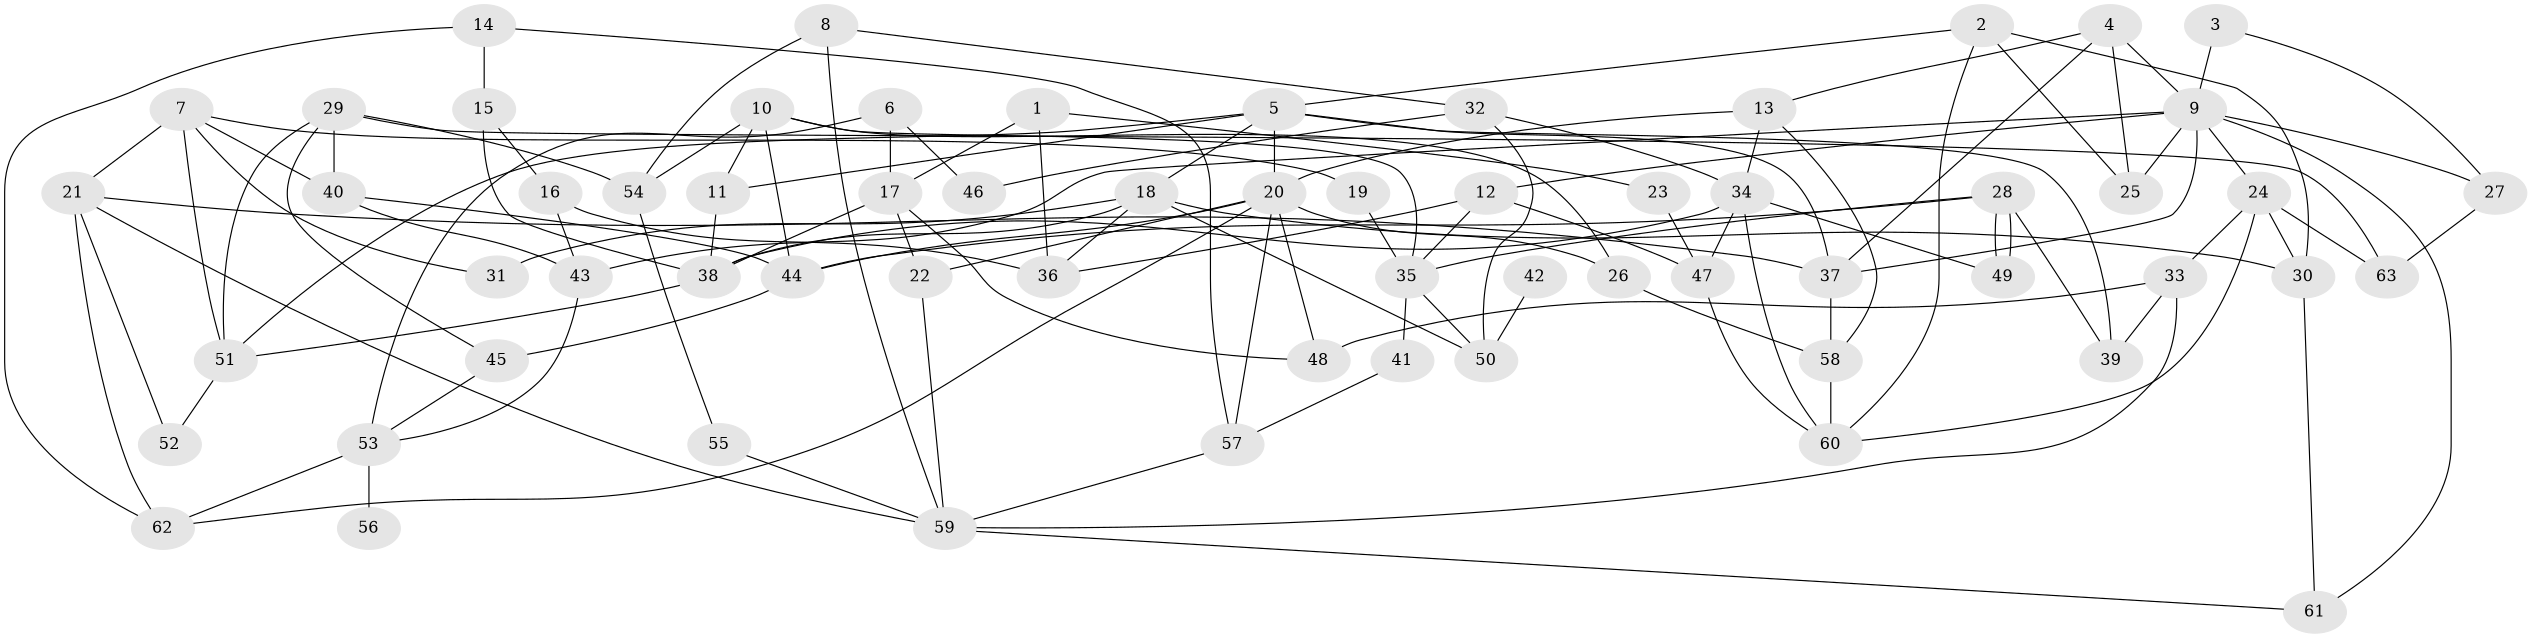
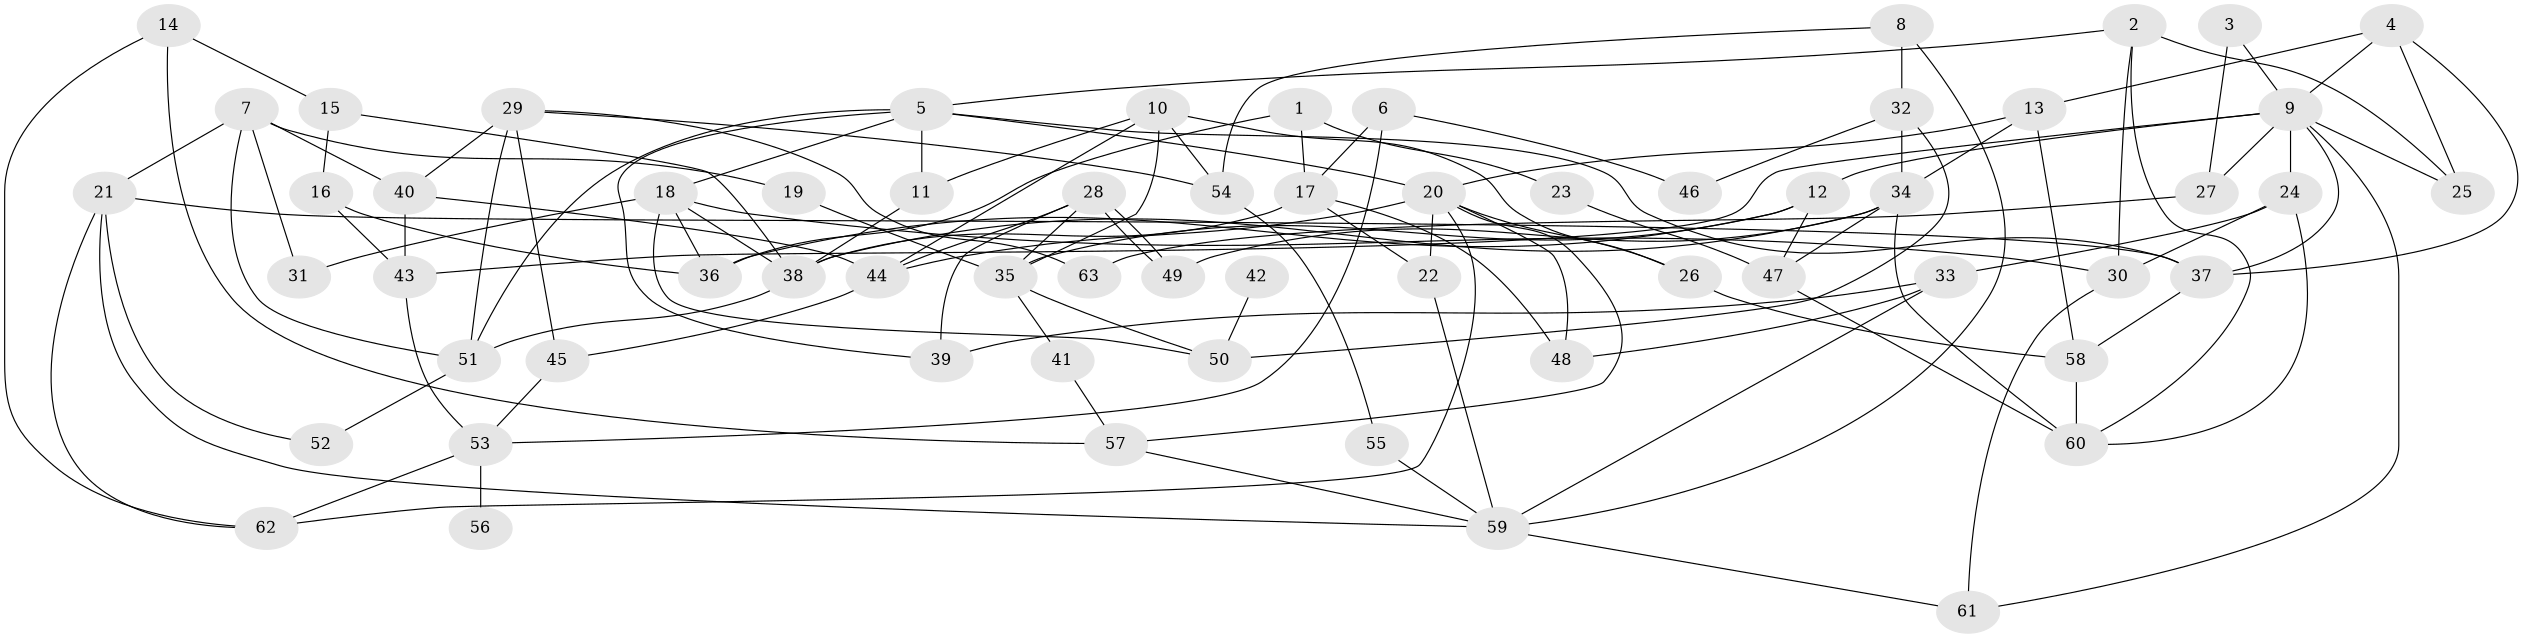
edge "24" -- "63": removed
